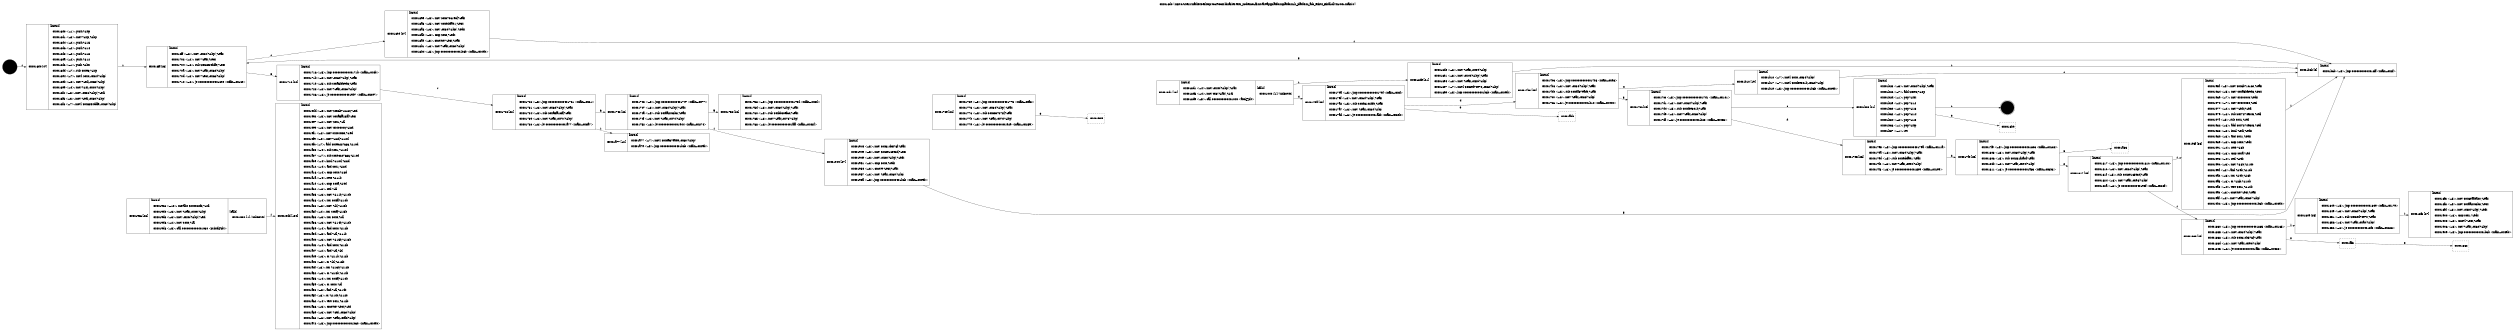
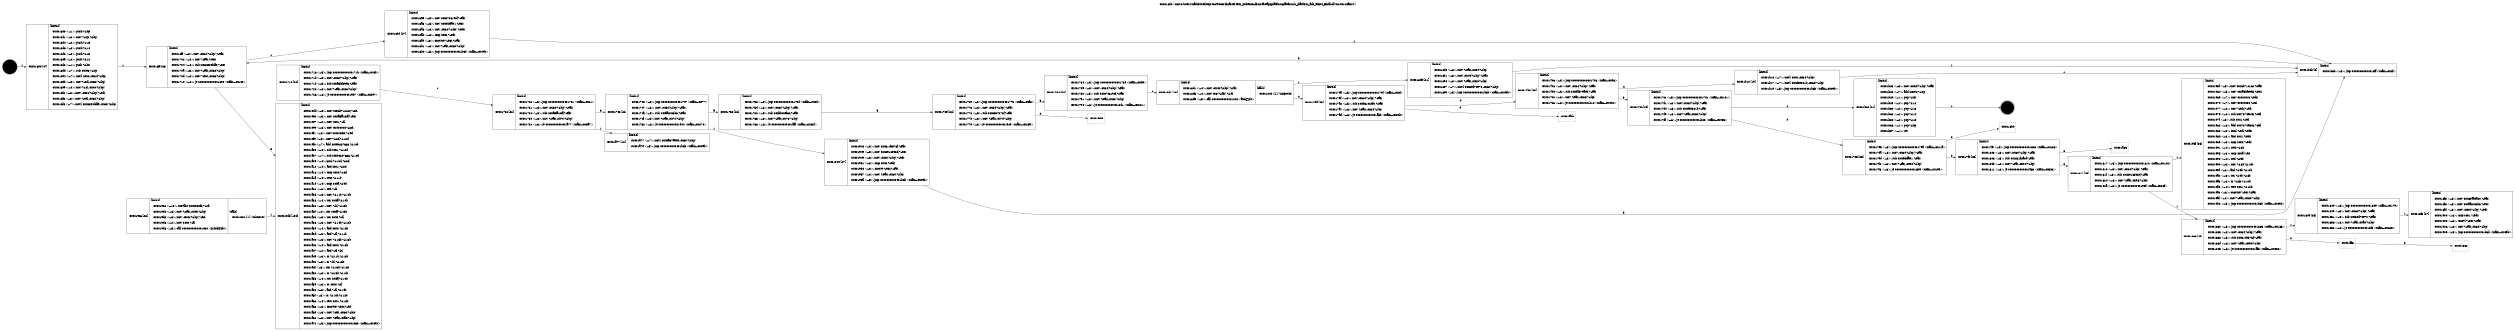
edge "0x4016ff [23]" -> "0x401716 [22]": now "0x4016ff [23]" -> "0x4019dd [154]"
node "0x401784 [22]": added
edge "0x40195f [88]" -> "0x401b6b [5]": removed, label "1"
edge "0x401758 [22]" -> "0x40176e [22]": added, label "5"
edge "0x401b23 [21]" -> "0x4018b9": now "0x4017e5 [25]" -> "0x4018b9"
